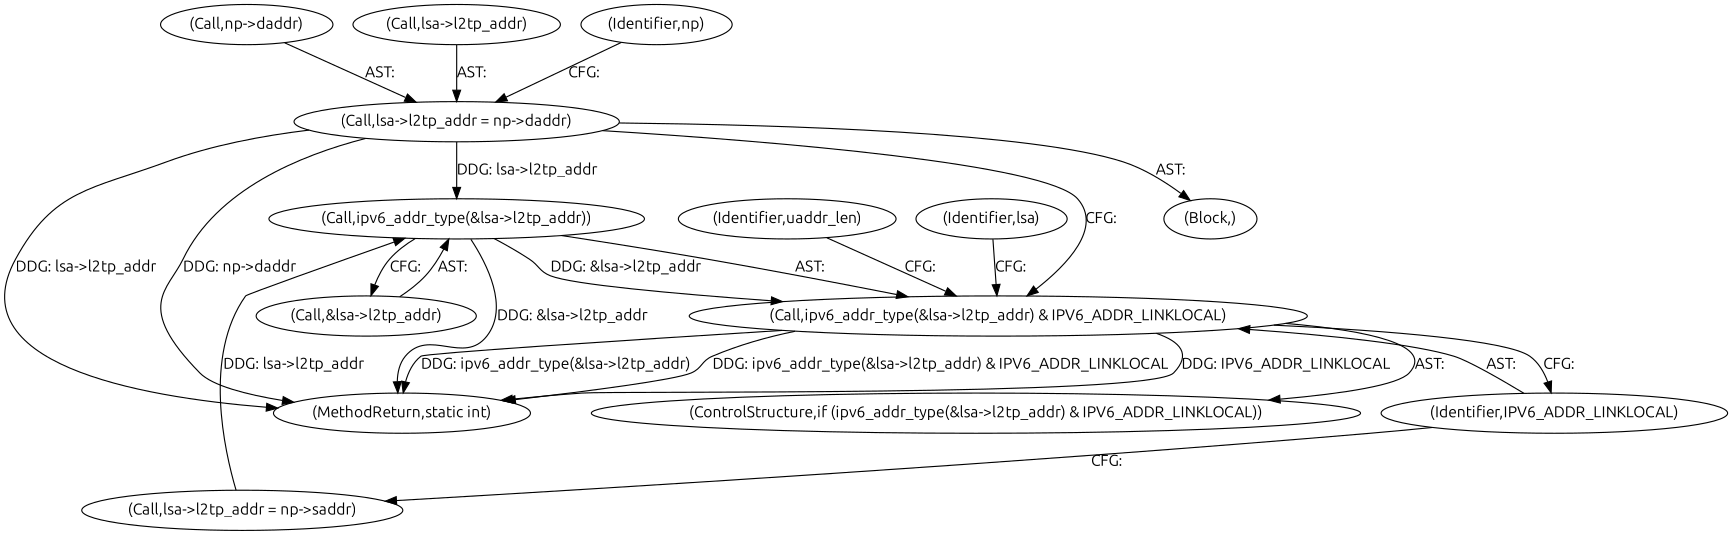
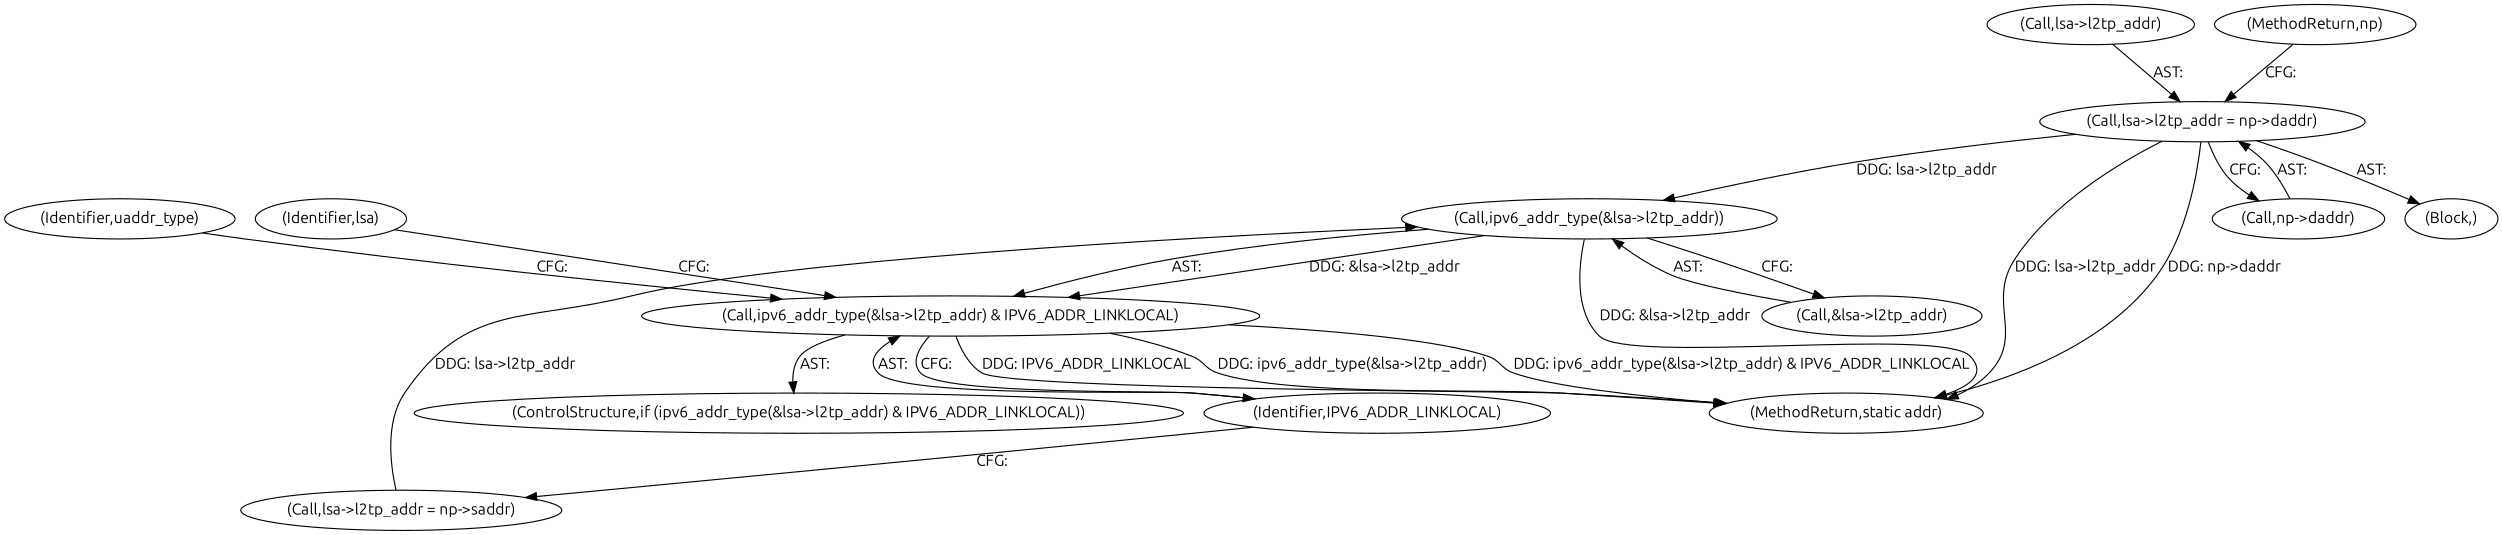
node "(Identifier,np)": label "(Identifier,np)" -> "(MethodReturn,np)"
edge "(Call,lsa->l2tp_addr = np->daddr)" -> "(Call,ipv6_addr_type(&lsa->l2tp_addr) & IPV6_ADDR_LINKLOCAL)": now "(Call,lsa->l2tp_addr = np->daddr)" -> "(Call,np->daddr)"
node "(Identifier,uaddr_len)": label "(Identifier,uaddr_len)" -> "(Identifier,uaddr_type)"
node "(MethodReturn,static int)": label "(MethodReturn,static int)" -> "(MethodReturn,static addr)"
